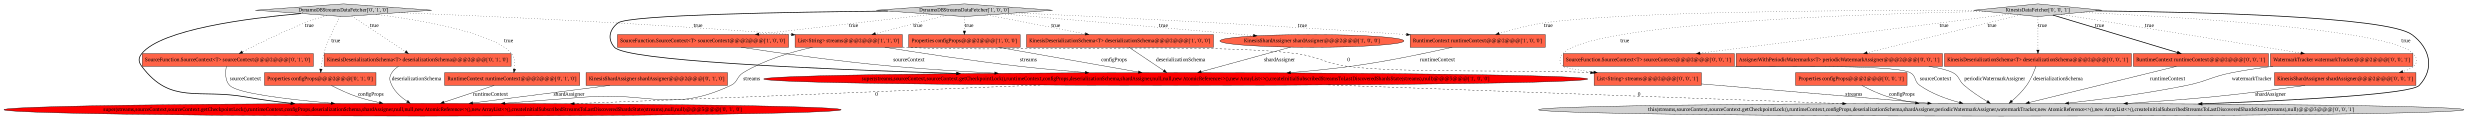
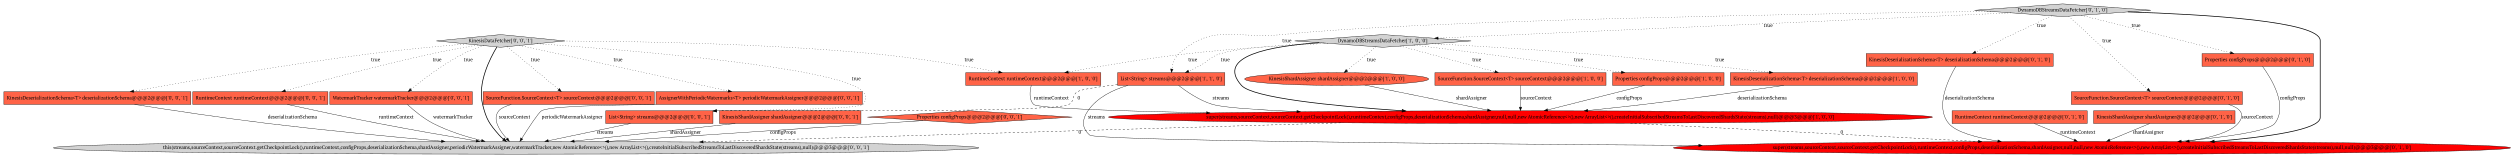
edge "KinesisDataFetcher['0', '0', '1']" -> "KinesisShardAssigner shardAssigner@@@2@@@['0', '0', '1']": removed, label "true"
edge "DynamoDBStreamsDataFetcher['0', '1', '0']" -> "RuntimeContext runtimeContext@@@2@@@['0', '1', '0']": now "DynamoDBStreamsDataFetcher['0', '1', '0']" -> "DynamoDBStreamsDataFetcher['1', '0', '0']"
edge "KinesisDataFetcher['0', '0', '1']" -> "RuntimeContext runtimeContext@@@2@@@['0', '0', '1']": style bold -> dotted
node "Properties configProps@@@2@@@['0', '0', '1']": shape box -> diamond
